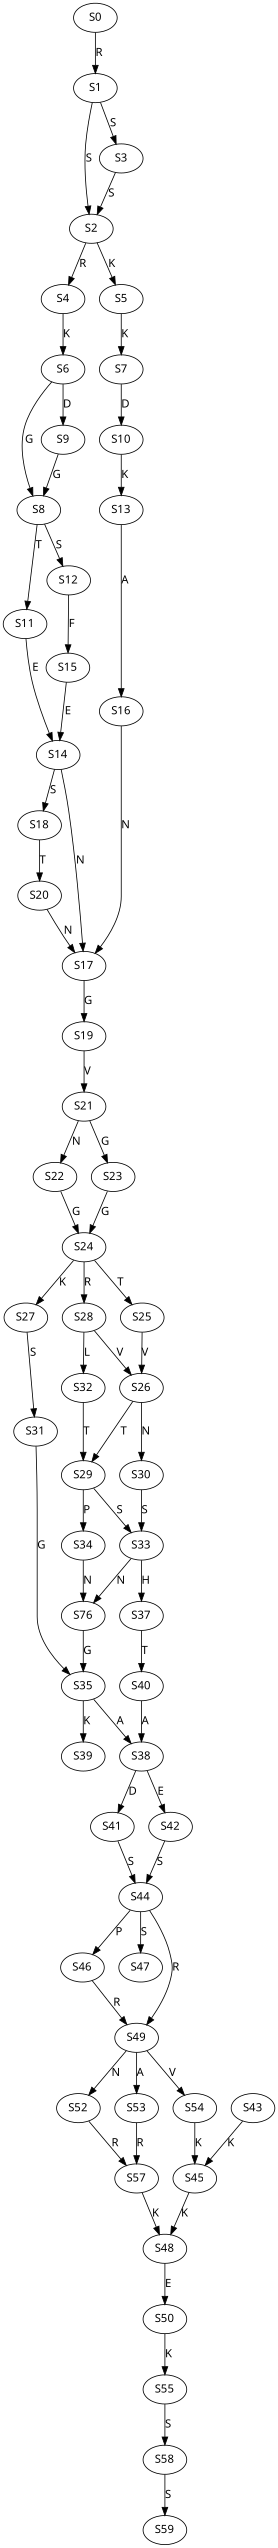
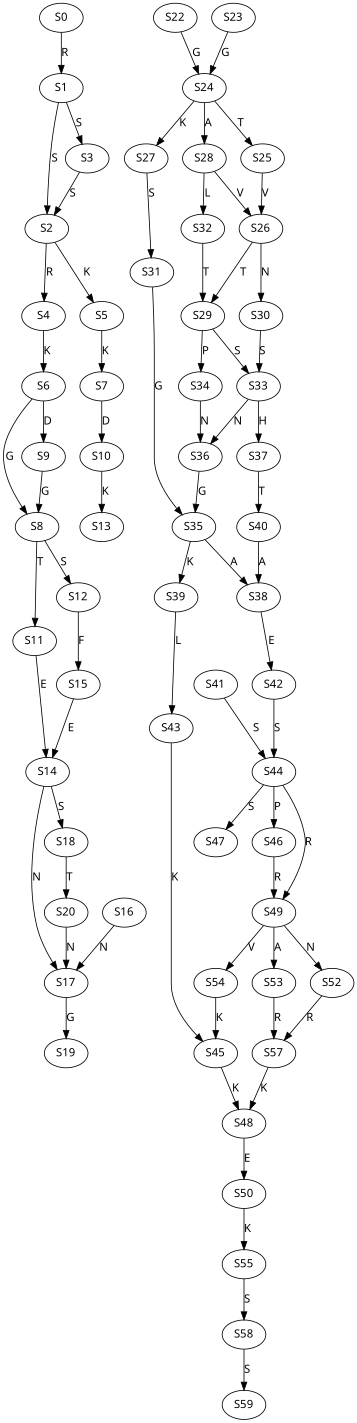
edge "S13" -> "S16": removed, label "A"
edge "S39" -> "S43": added, label "L"
node "S21": removed
edge "S24" -> "S28": label "R" -> "A"
node "S76": label "S76" -> "S36"
edge "S38" -> "S41": removed, label "D"
